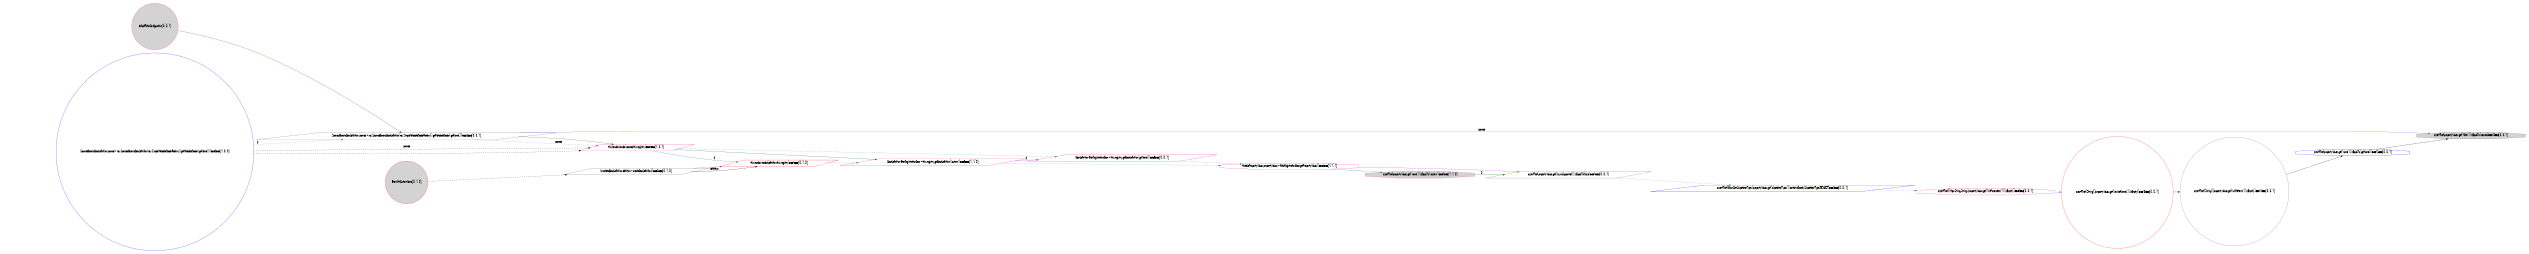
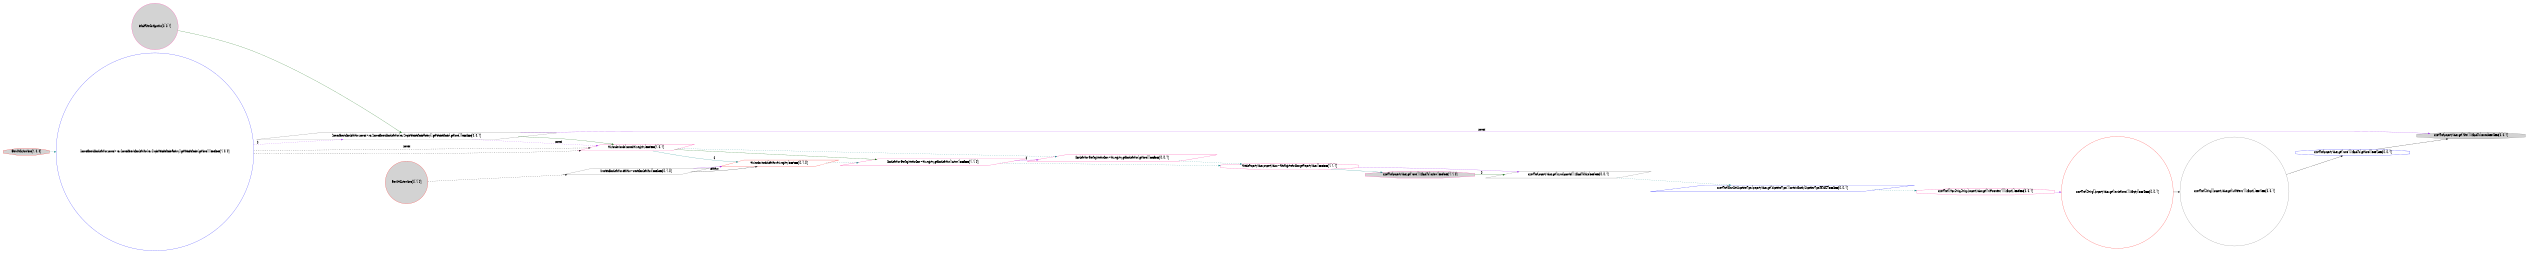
node "filterWithCustomName['1', '0', '0']": added
